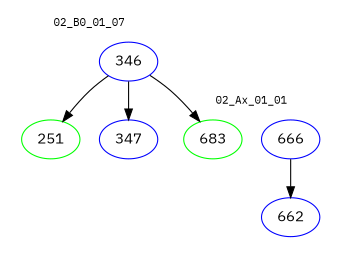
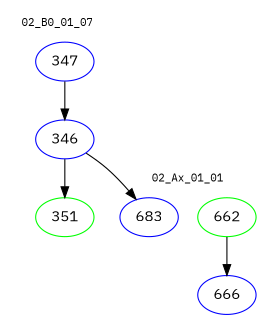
edge "346" -> "347": reversed
node "251": label "251" -> "351"
node "683": color green -> blue
edge "666" -> "662": reversed
node "662": color blue -> green
